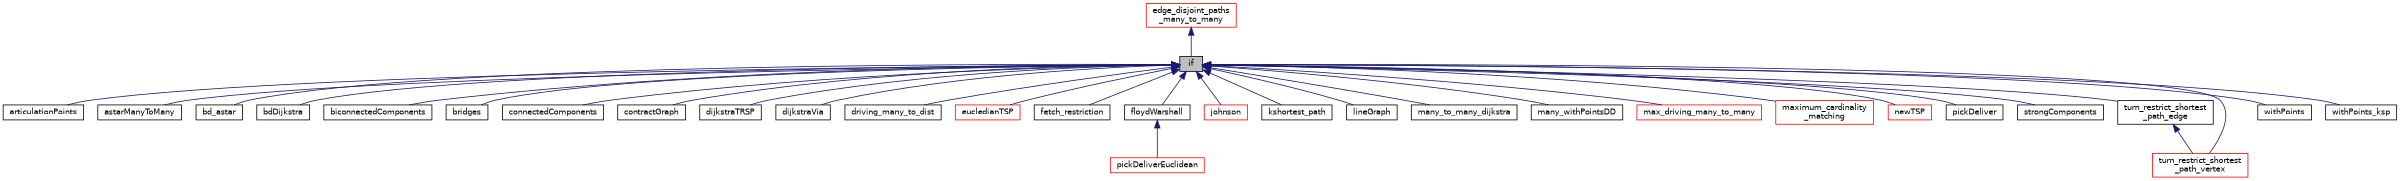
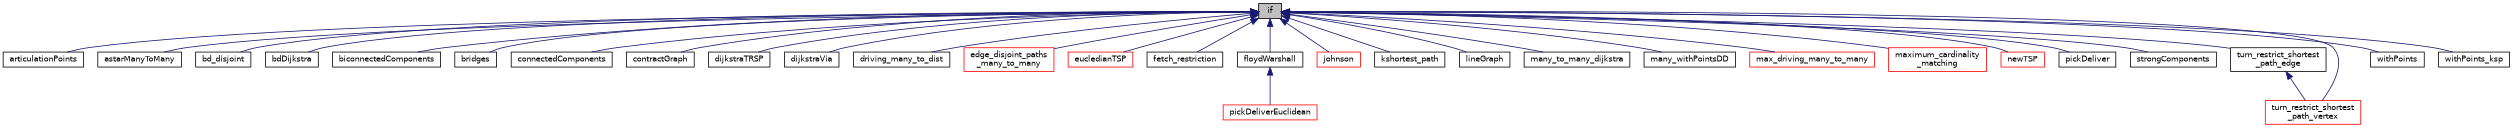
edge "if" -> "edge_disjoint_paths _many_to_many": reversed
node "bd_astar": label "bd_astar" -> "bd_disjoint"
